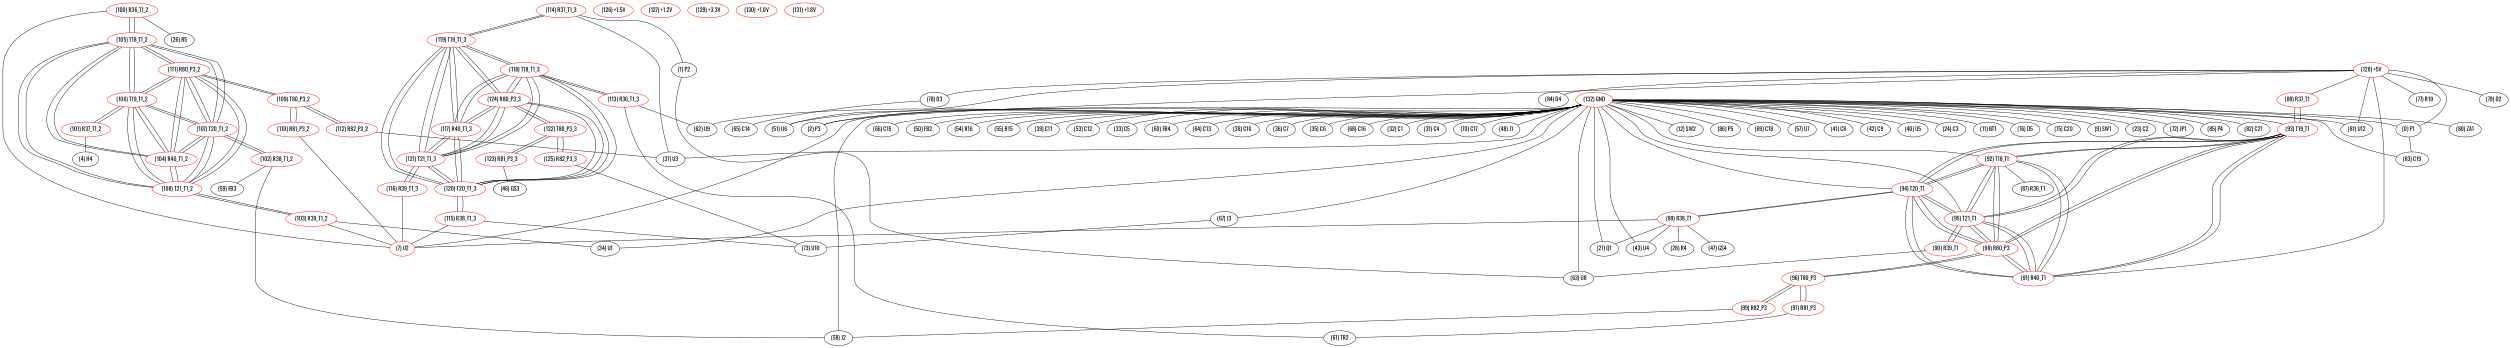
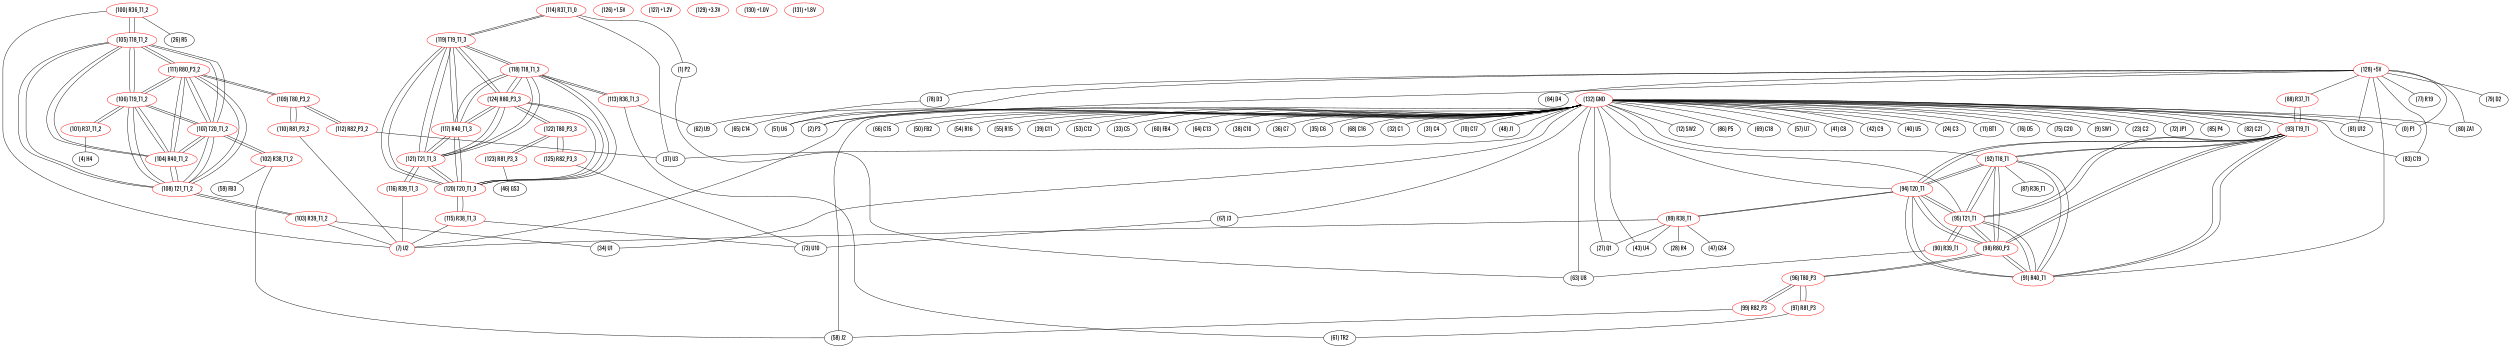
node "(114) R37_T1_3": label "(114) R37_T1_3" -> "(114) R37_T1_0"
edge "(128) +5V" -- "(80) ZA1": added
edge "(0) P1" -- "(83) C19": now "(128) +5V" -- "(83) C19"
